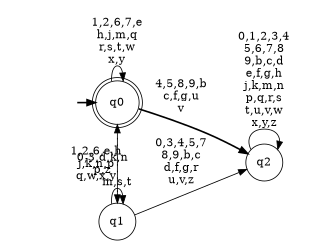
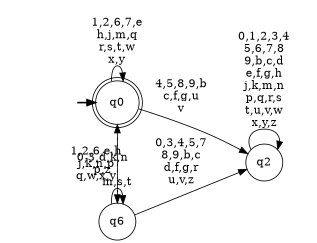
edge "q0" -> "q2": style bold -> solid
node "q1": label "q1" -> "q6"
